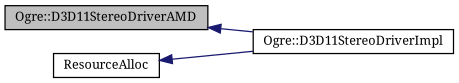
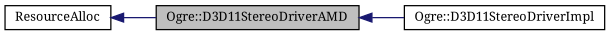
edge "Ogre::D3D11StereoDriverImpl" -> "ResourceAlloc": now "Ogre::D3D11StereoDriverAMD" -> "ResourceAlloc"
